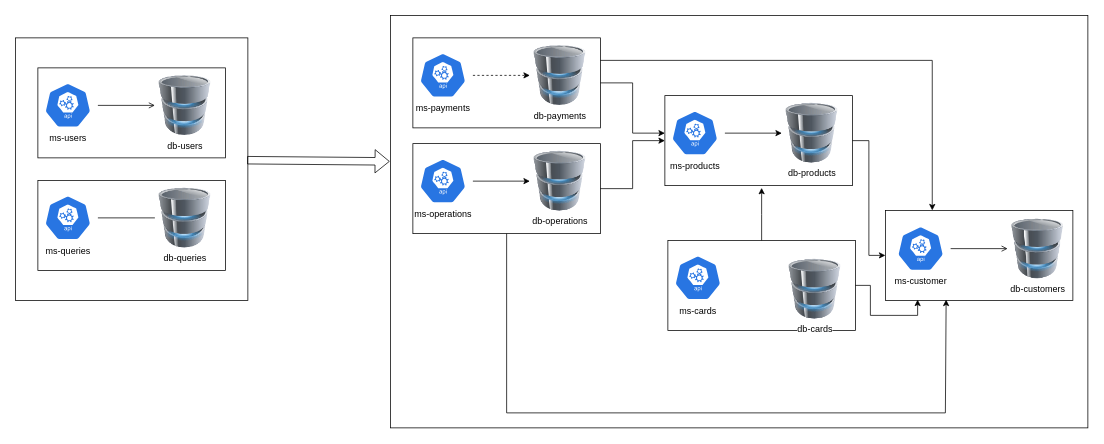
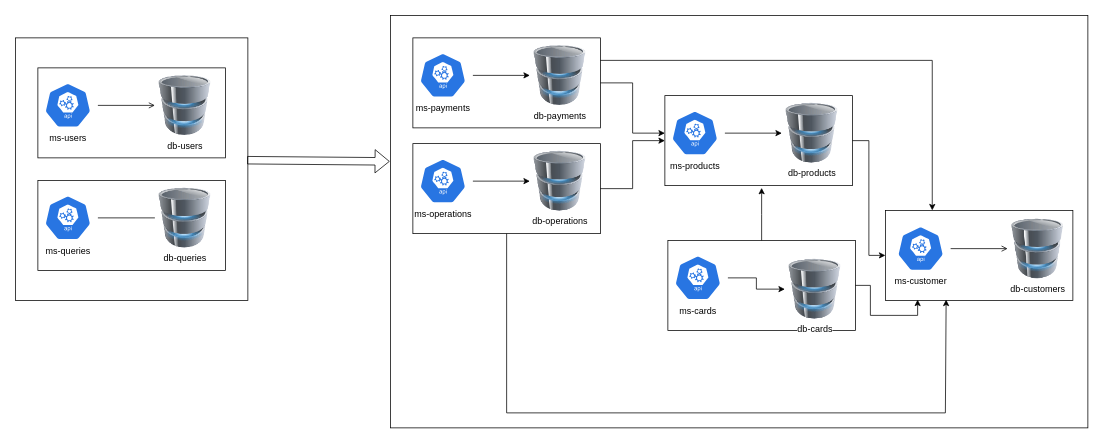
edge "ms-payments" -> "db-payments": style dashed -> solid
edge "ms-cards" -> "db-cards": added
